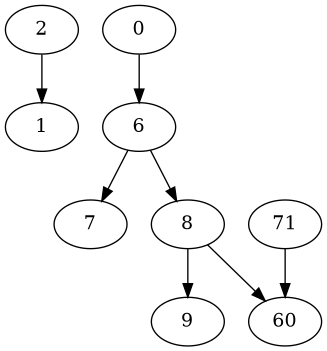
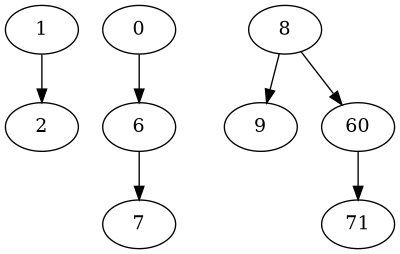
edge "2" -> "1": reversed
edge "6" -> "8": removed
edge "71" -> "60": reversed
